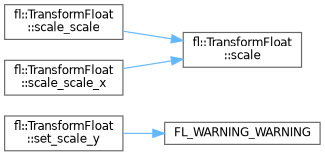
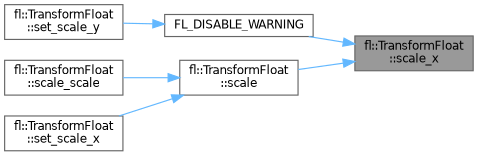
node "fl::TransformFloat ::scale_x": added
node "fl::TransformFloat ::scale_scale_x": label "fl::TransformFloat ::scale_scale_x" -> "fl::TransformFloat ::set_scale_x"
node "FL_WARNING_WARNING": label "FL_WARNING_WARNING" -> "FL_DISABLE_WARNING"
